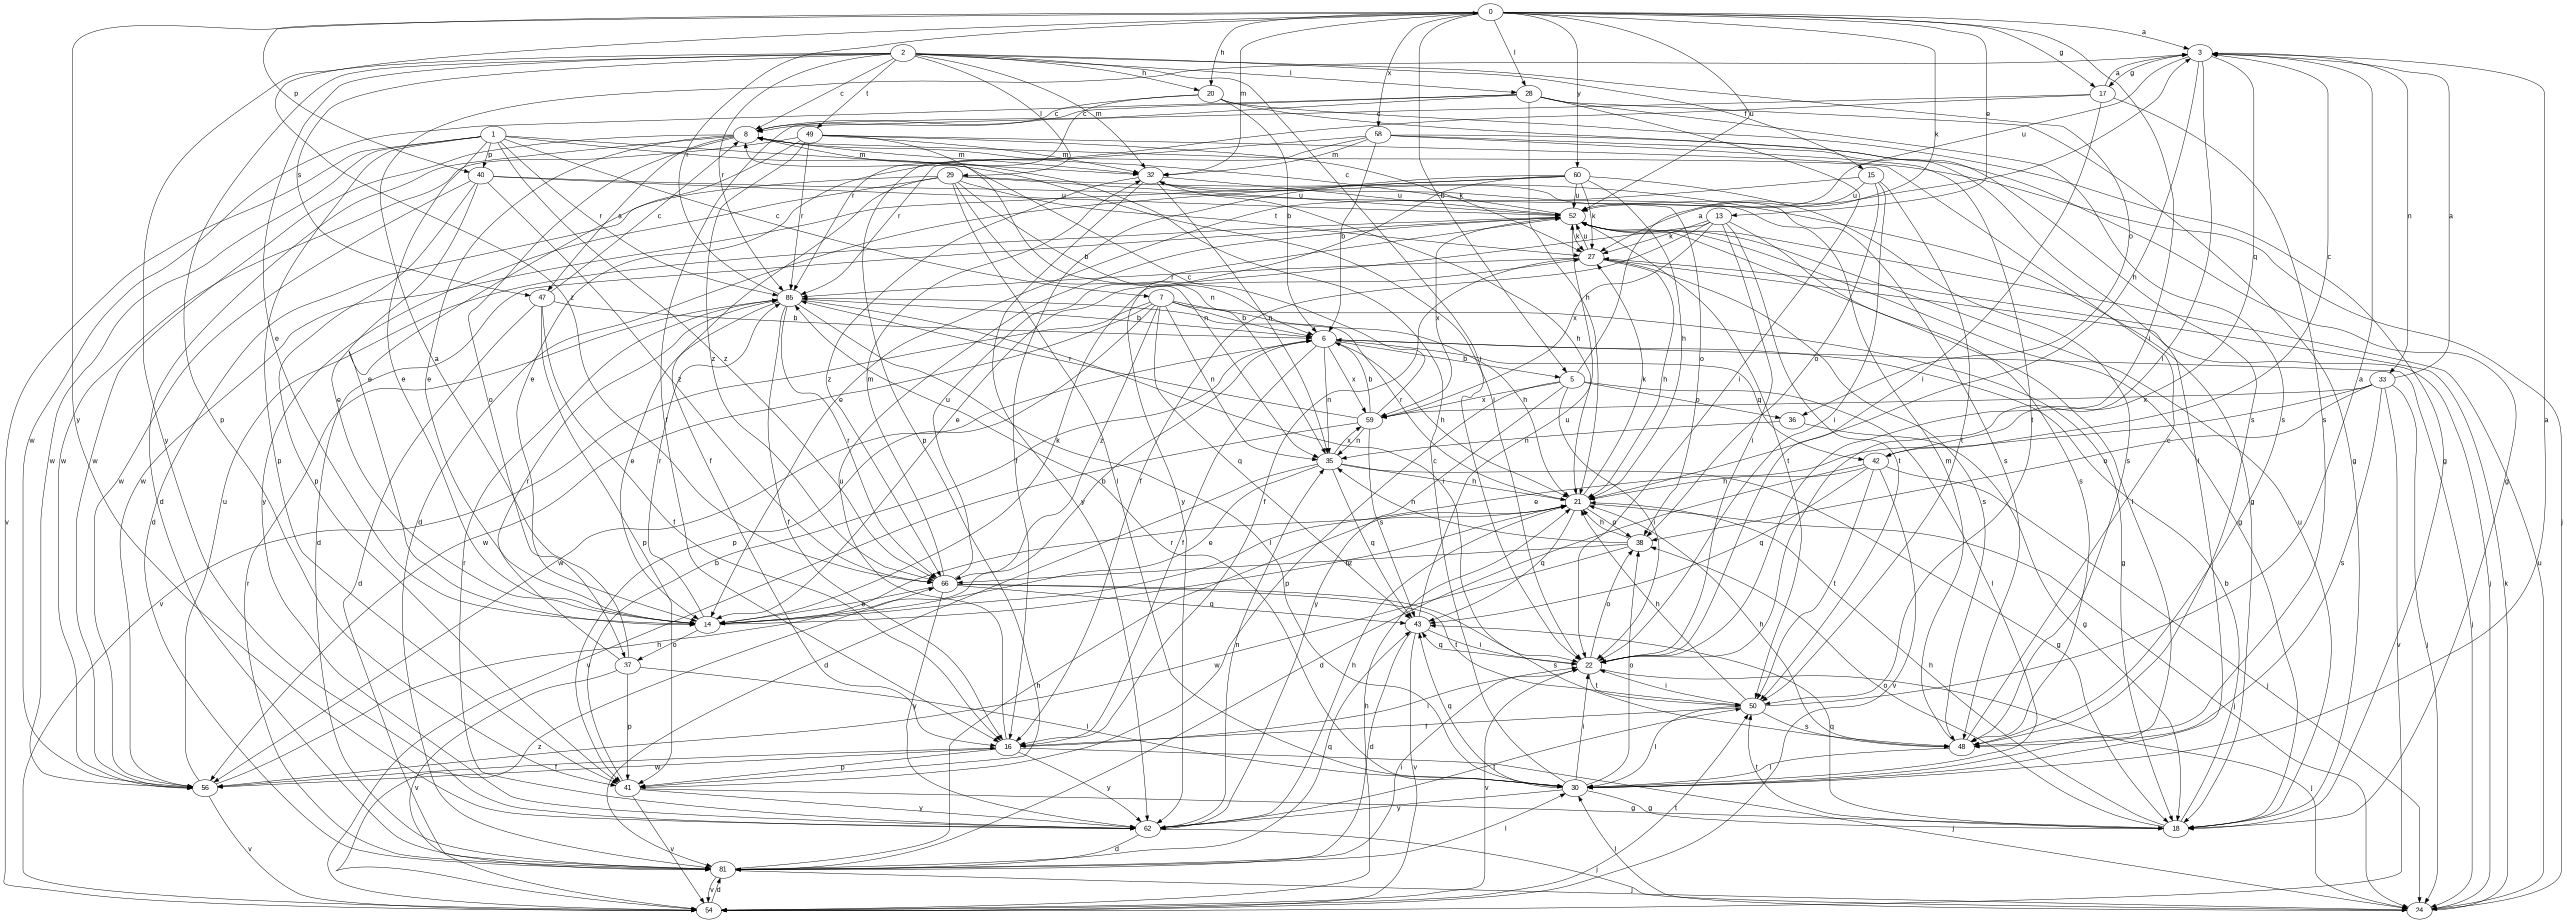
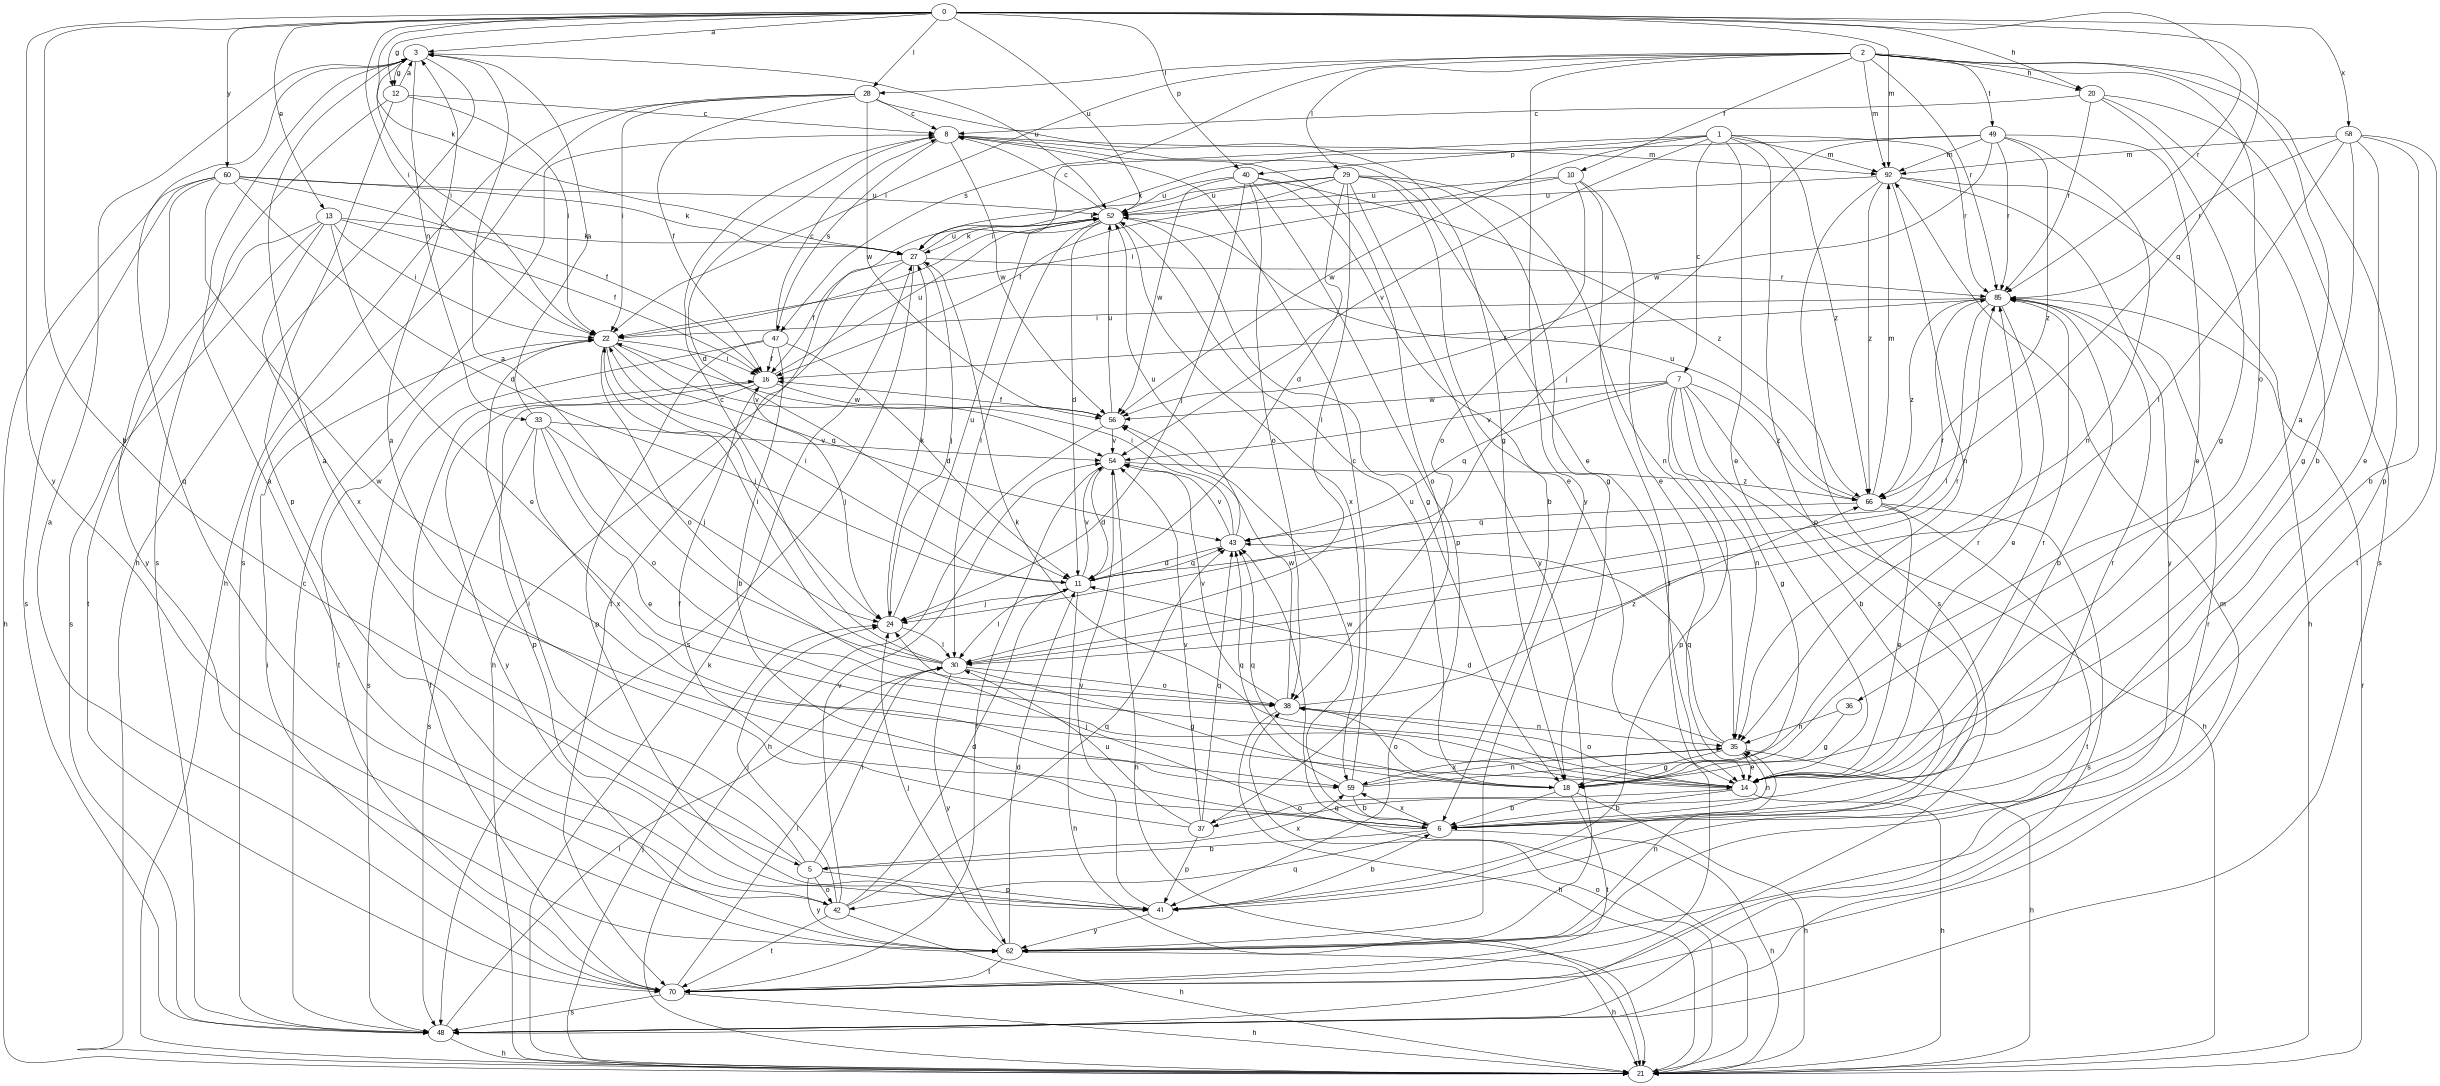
edge "85" -> "0": reversed
edge "2" -> "8": removed, label "c"
node "17": label "17" -> "12"
node "32": label "32" -> "92"
node "15": label "15" -> "10"
edge "29" -> "27": label "t" -> "k"
edge "42" -> "3": label "c" -> "a"
edge "60" -> "56": now "60" -> "14"
edge "0" -> "66": label "z" -> "q"
edge "2" -> "14": label "e" -> "a"
edge "5" -> "36": now "5" -> "42"
edge "85" -> "66": label "r" -> "z"
edge "40" -> "24": added, label "j"
edge "59" -> "43": label "s" -> "q"
edge "47" -> "48": added, label "s"
edge "59" -> "54": now "38" -> "54"
node "50": label "50" -> "70"
edge "16" -> "22": reversed
edge "37" -> "30": label "l" -> "u"
edge "14" -> "38": added, label "o"
edge "30" -> "43": now "37" -> "43"
edge "66" -> "62": removed, label "y"
edge "41" -> "18": removed, label "g"
node "81": label "81" -> "11"
